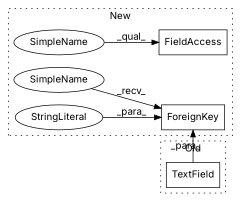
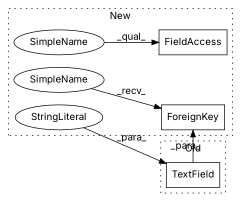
edge "StringLiteral" -> "ForeignKey": now "StringLiteral" -> "TextField"
